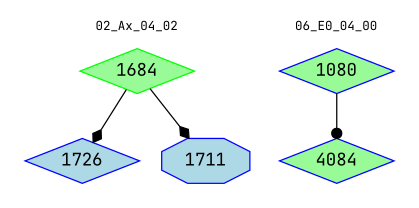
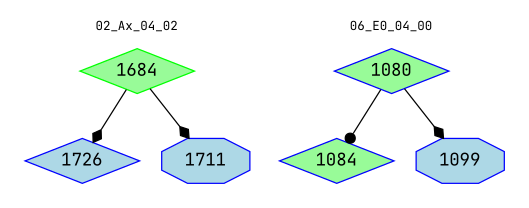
node "4084": label "4084" -> "1084"
node "1099": added
